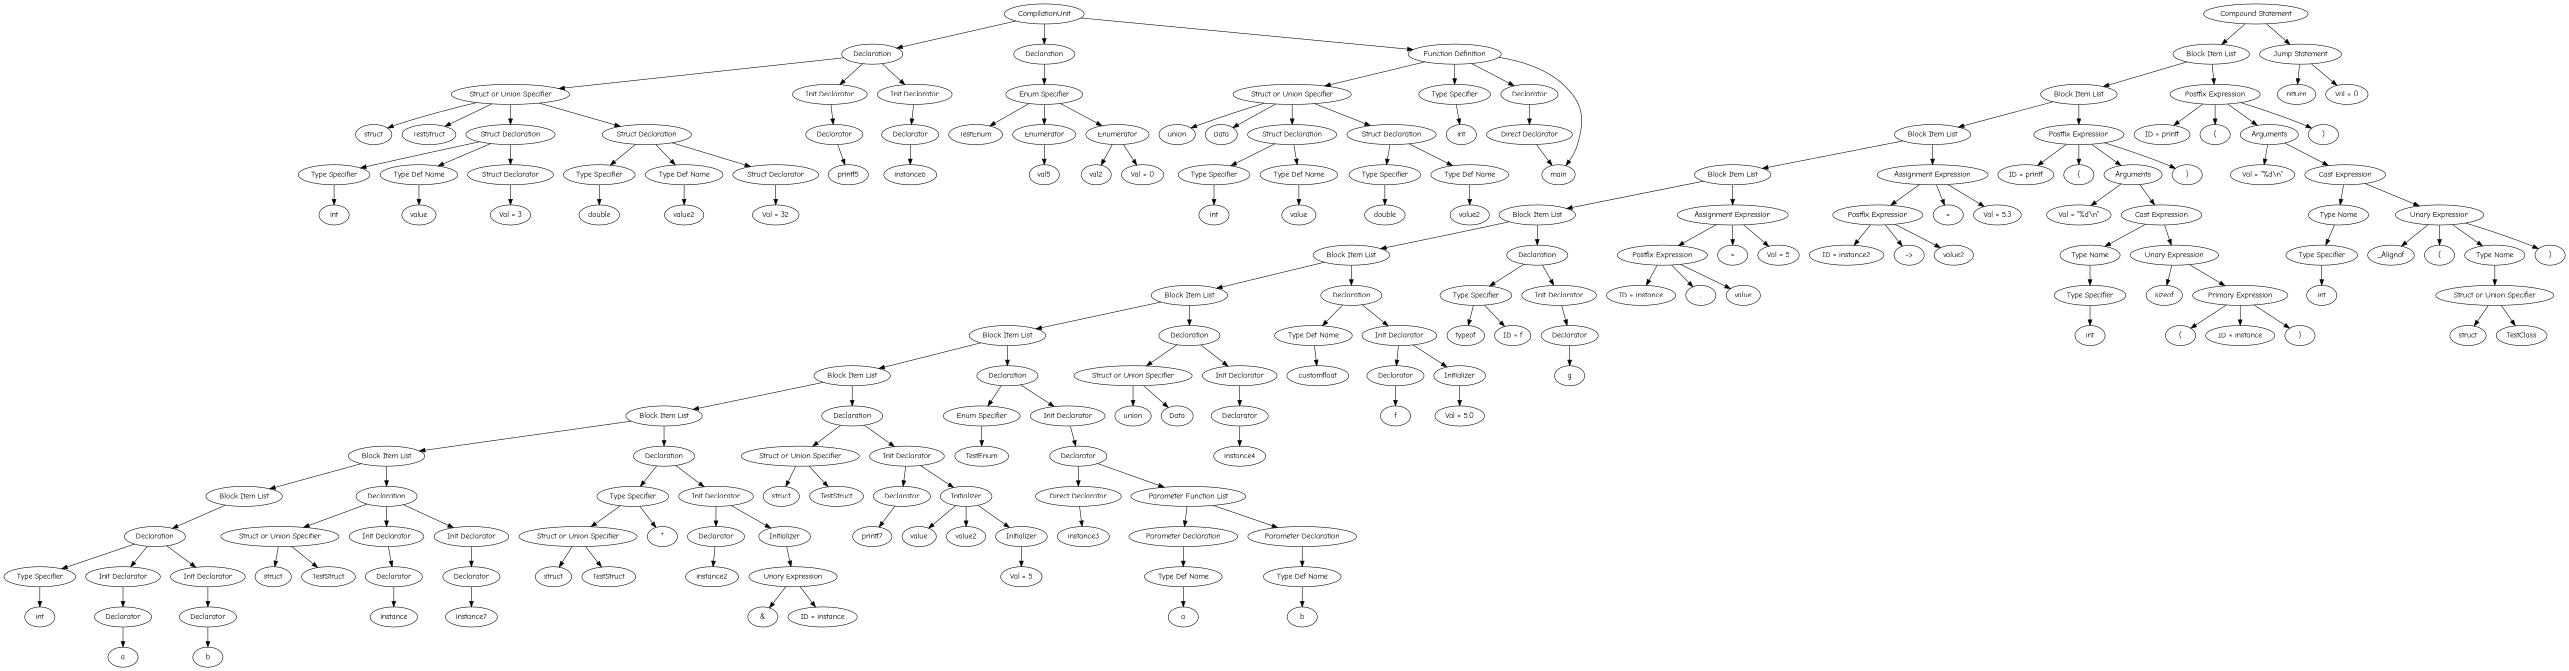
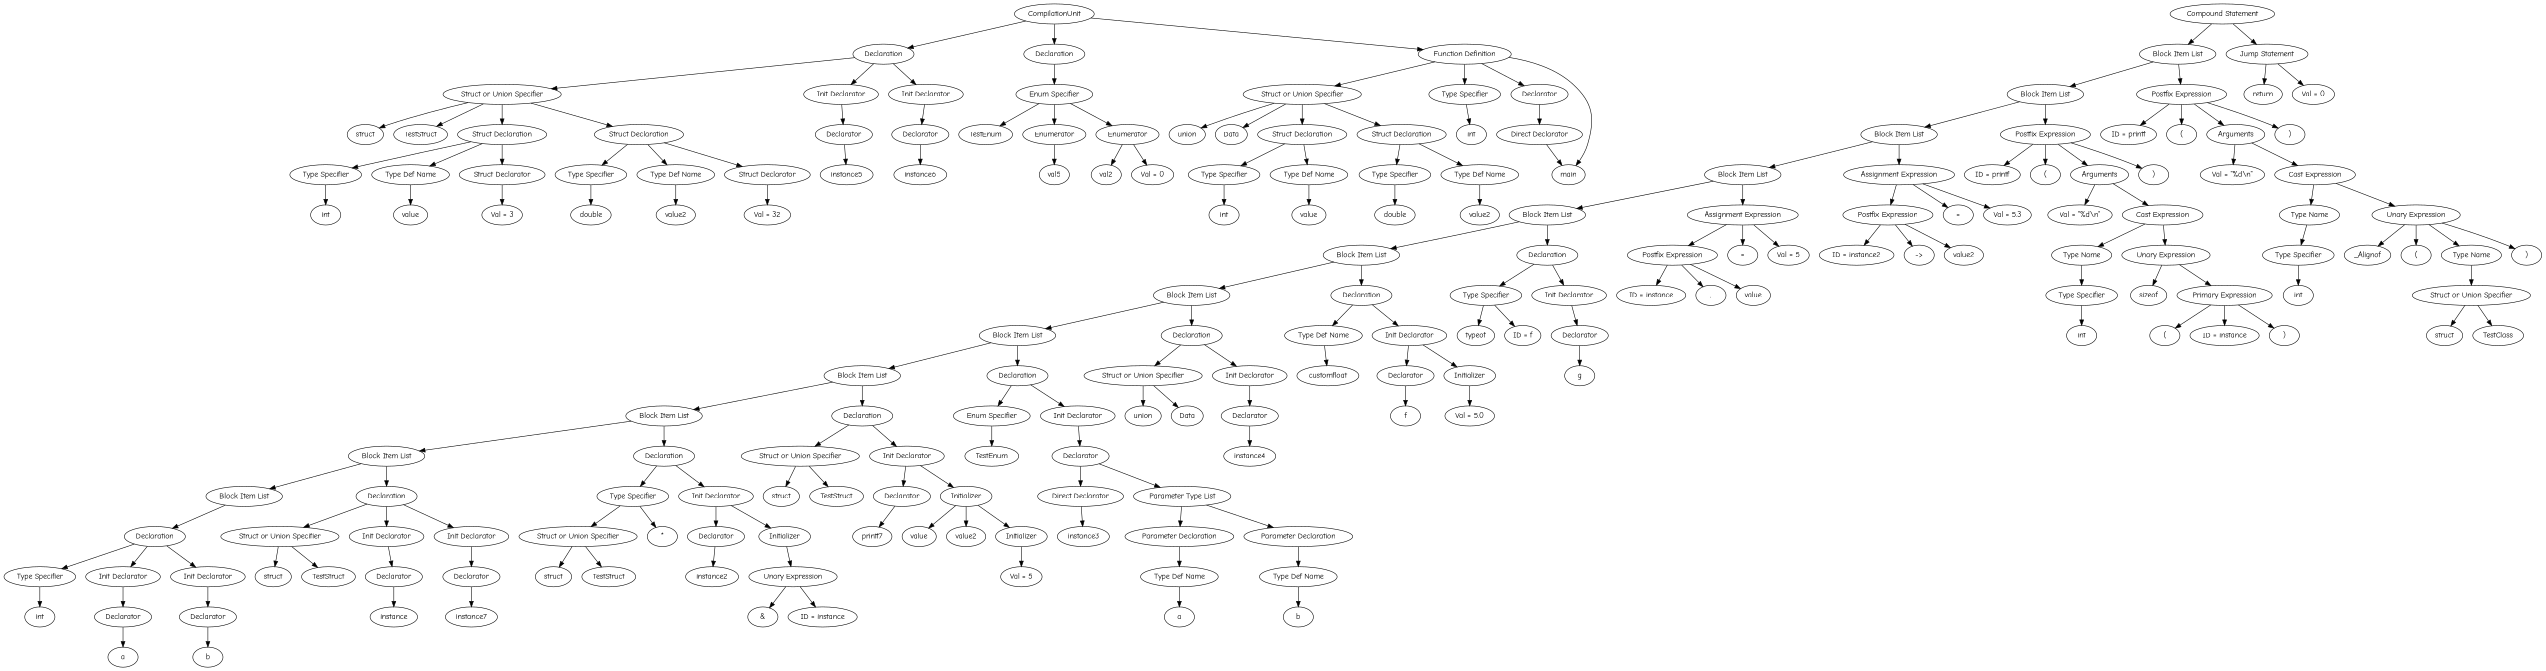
node "printf5": label "printf5" -> "instance5"
node "Parameter Function List": label "Parameter Function List" -> "Parameter Type List"
